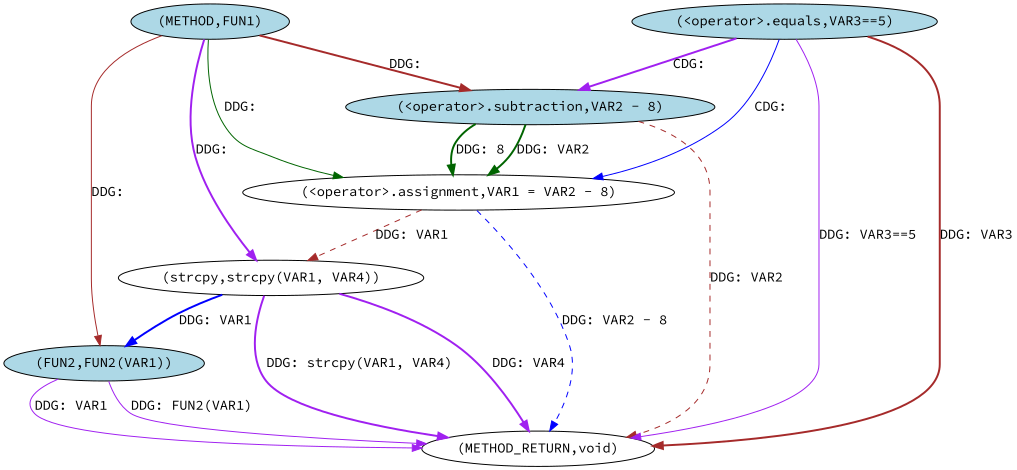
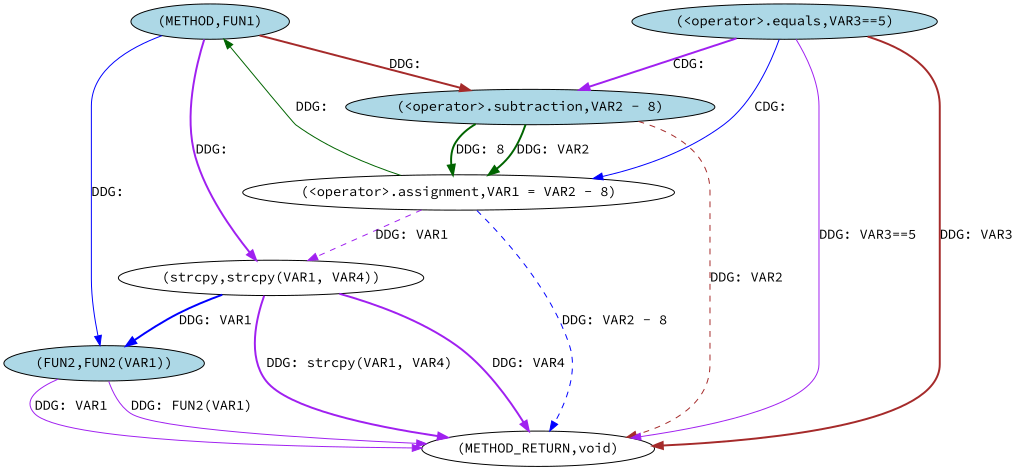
edge "(METHOD,FUN1)" -> "(<operator>.assignment,VAR1 = VAR2 - 8)": reversed
edge "(METHOD,FUN1)" -> "(FUN2,FUN2(VAR1))": color brown -> blue
edge "(<operator>.assignment,VAR1 = VAR2 - 8)" -> "(strcpy,strcpy(VAR1, VAR4))": color brown -> purple
